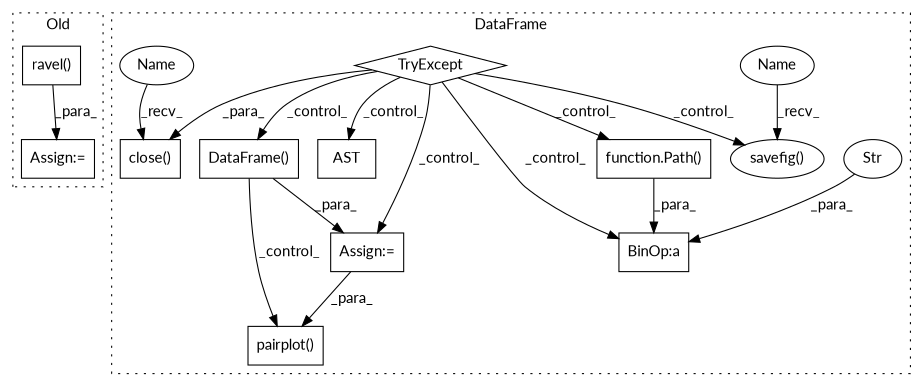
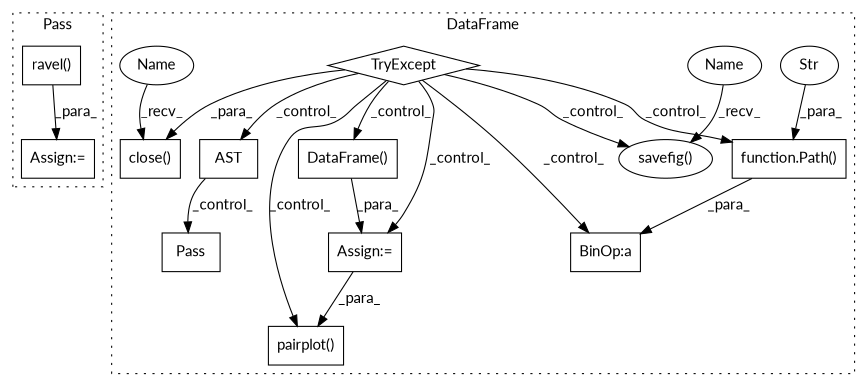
cluster "Old": label "Old" -> "Pass"
edge "Str" -> "BinOp:a": now "Str" -> "function.Path()"
edge "DataFrame()" -> "pairplot()": now "TryExcept" -> "pairplot()"
node "Pass": added
